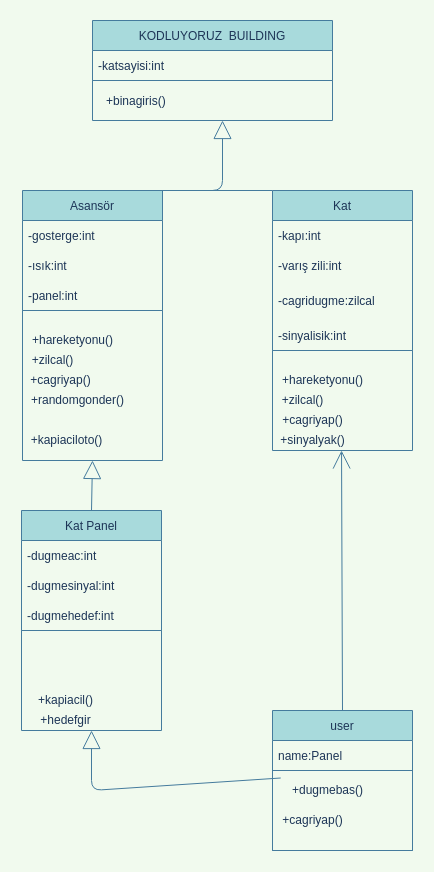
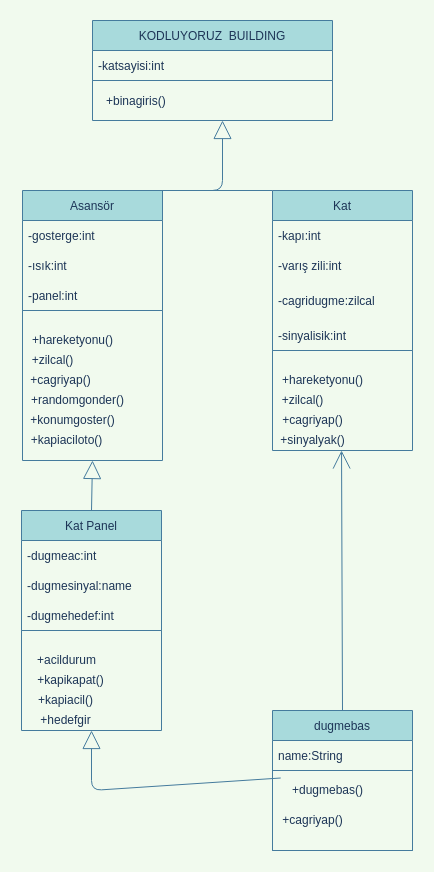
node "+konumgoster()": added
node "-dugmesinyal:int": label "-dugmesinyal:int" -> "-dugmesinyal:name"
node "+acildurum": added
node "+kapikapat()": added
node "user": label "user" -> "dugmebas"
node "name:Panel": label "name:Panel" -> "name:String"
